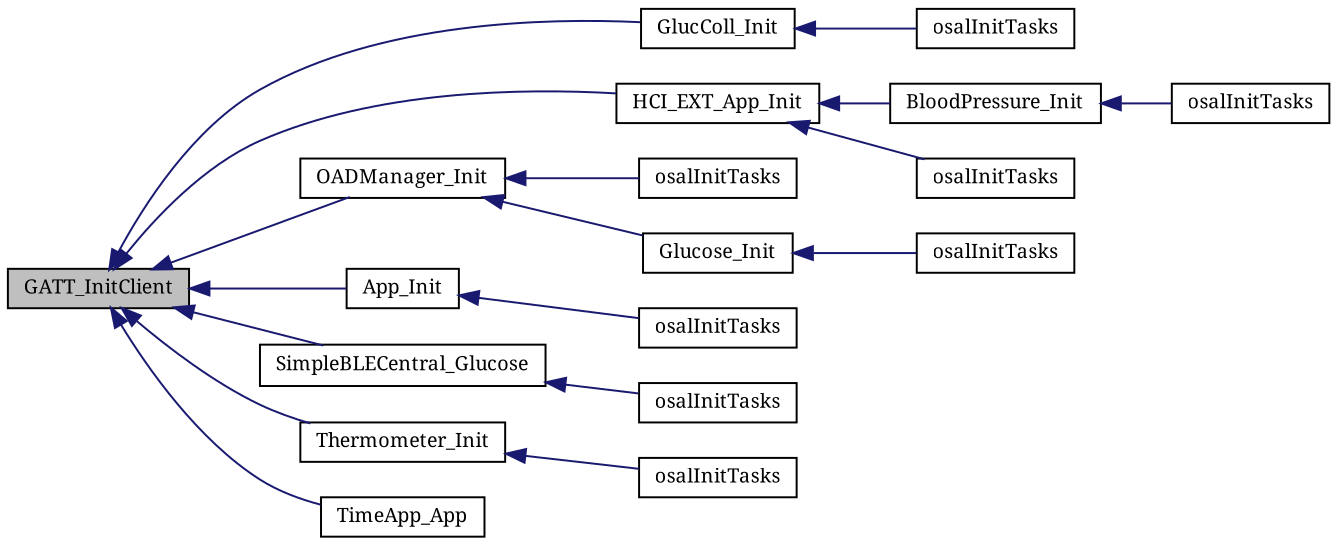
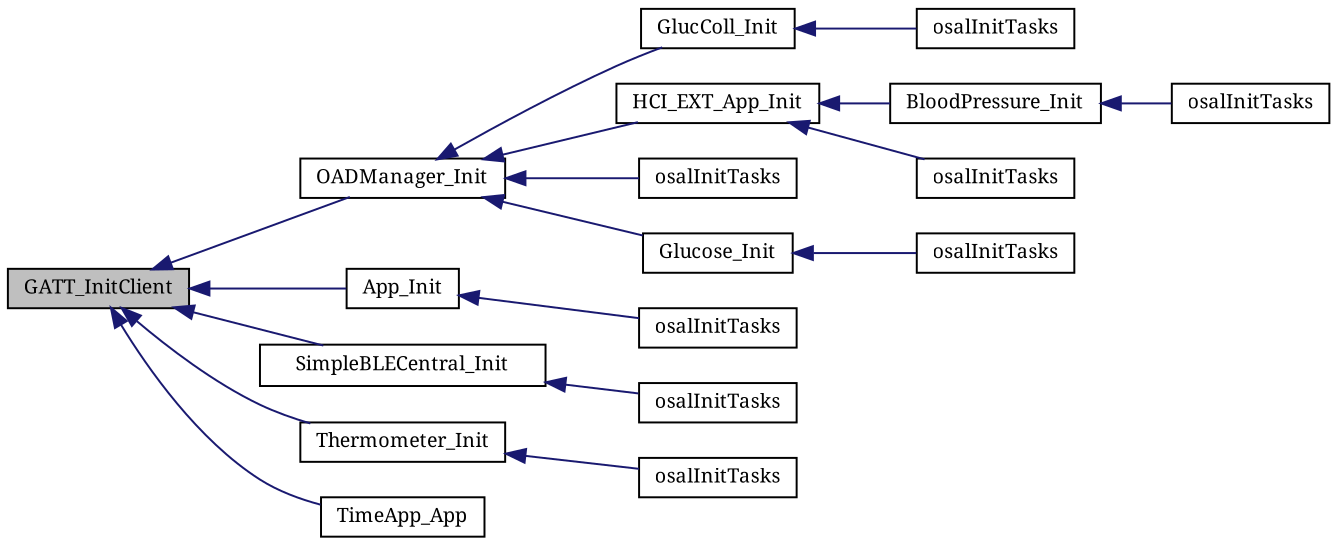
edge "GlucColl_Init" -> "GATT_InitClient": now "GlucColl_Init" -> "OADManager_Init"
edge "HCI_EXT_App_Init" -> "GATT_InitClient": now "HCI_EXT_App_Init" -> "OADManager_Init"
node "SimpleBLECentral_Glucose": label "SimpleBLECentral_Glucose" -> "SimpleBLECentral_Init"
